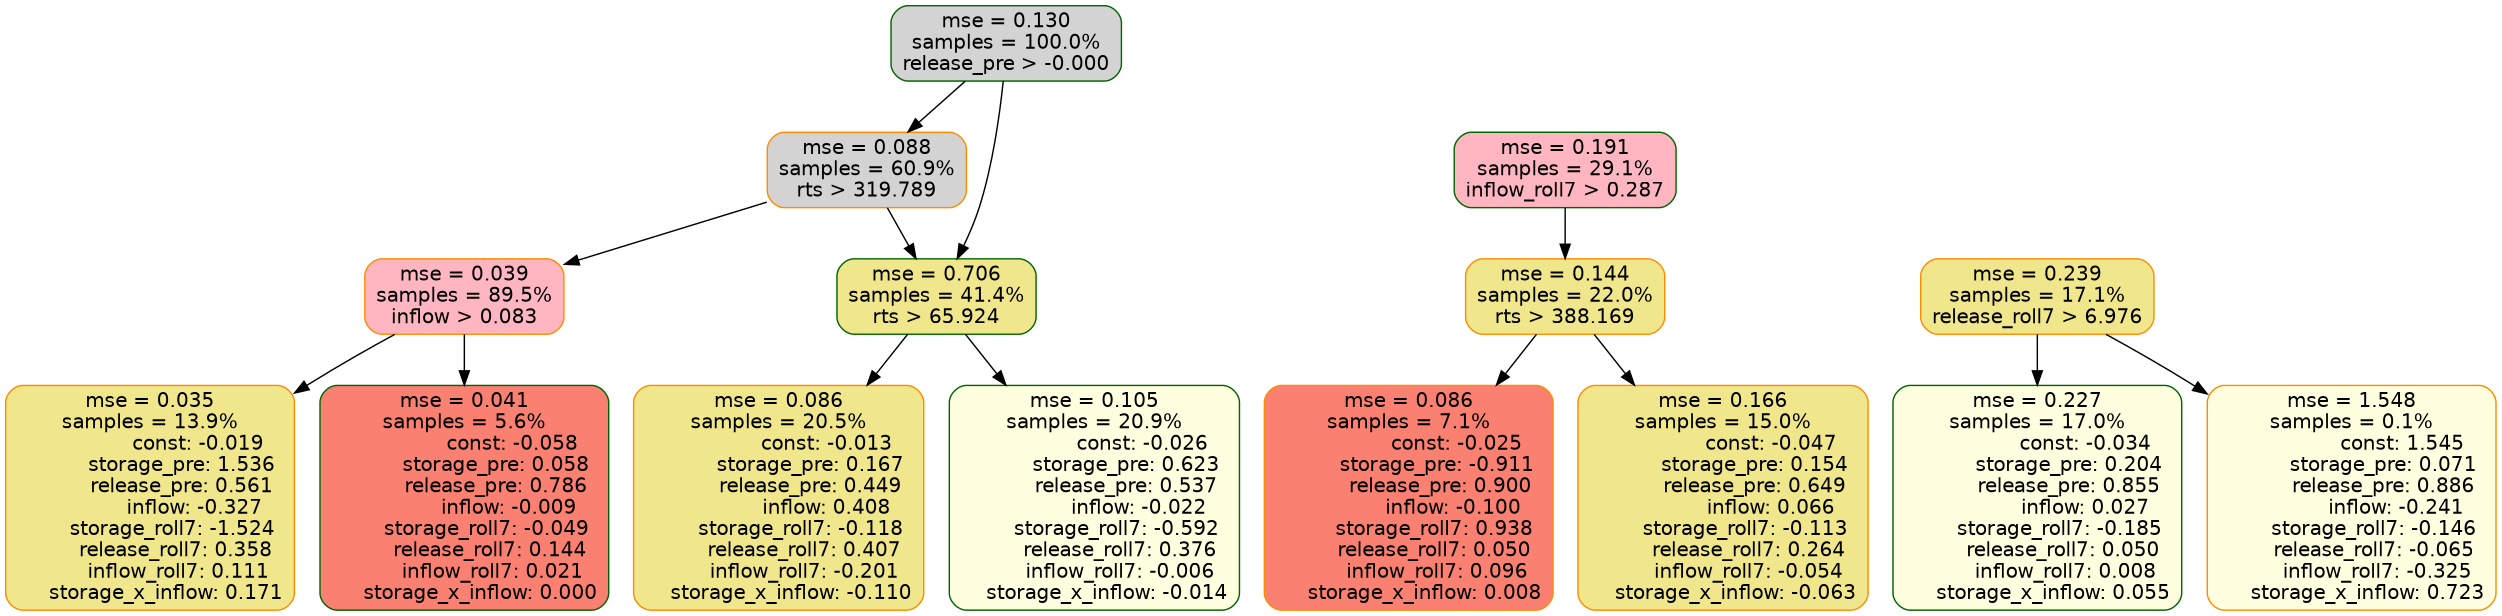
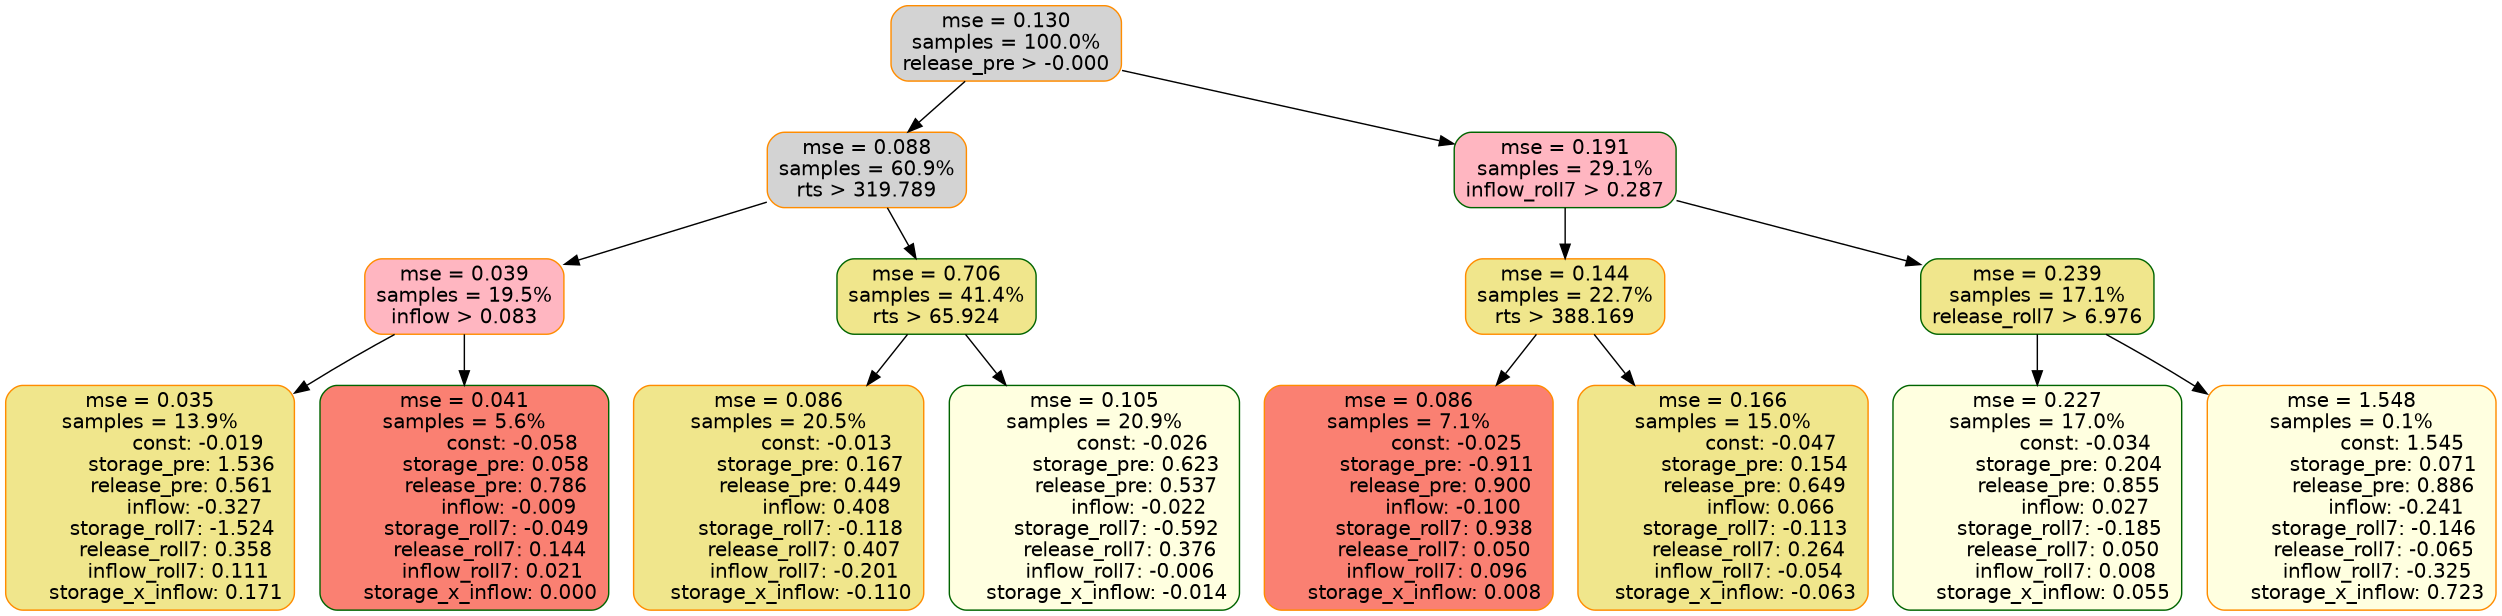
node "mse = 0.130 samples = 100.0% release_pre > -0.000": color darkgreen -> darkorange
edge "mse = 0.130 samples = 100.0% release_pre > -0.000" -> "mse = 0.706 samples = 41.4% rts > 65.924": now "mse = 0.130 samples = 100.0% release_pre > -0.000" -> "mse = 0.191 samples = 29.1% inflow_roll7 > 0.287"
edge "mse = 0.191 samples = 29.1% inflow_roll7 > 0.287" -> "mse = 0.239 samples = 17.1% release_roll7 > 6.976": added
node "mse = 0.039 samples = 89.5% inflow > 0.083": label "mse = 0.039 samples = 89.5% inflow > 0.083" -> "mse = 0.039 samples = 19.5% inflow > 0.083"
node "mse = 0.144 samples = 22.0% rts > 388.169": label "mse = 0.144 samples = 22.0% rts > 388.169" -> "mse = 0.144 samples = 22.7% rts > 388.169"
node "mse = 0.239 samples = 17.1% release_roll7 > 6.976": color darkorange -> darkgreen
